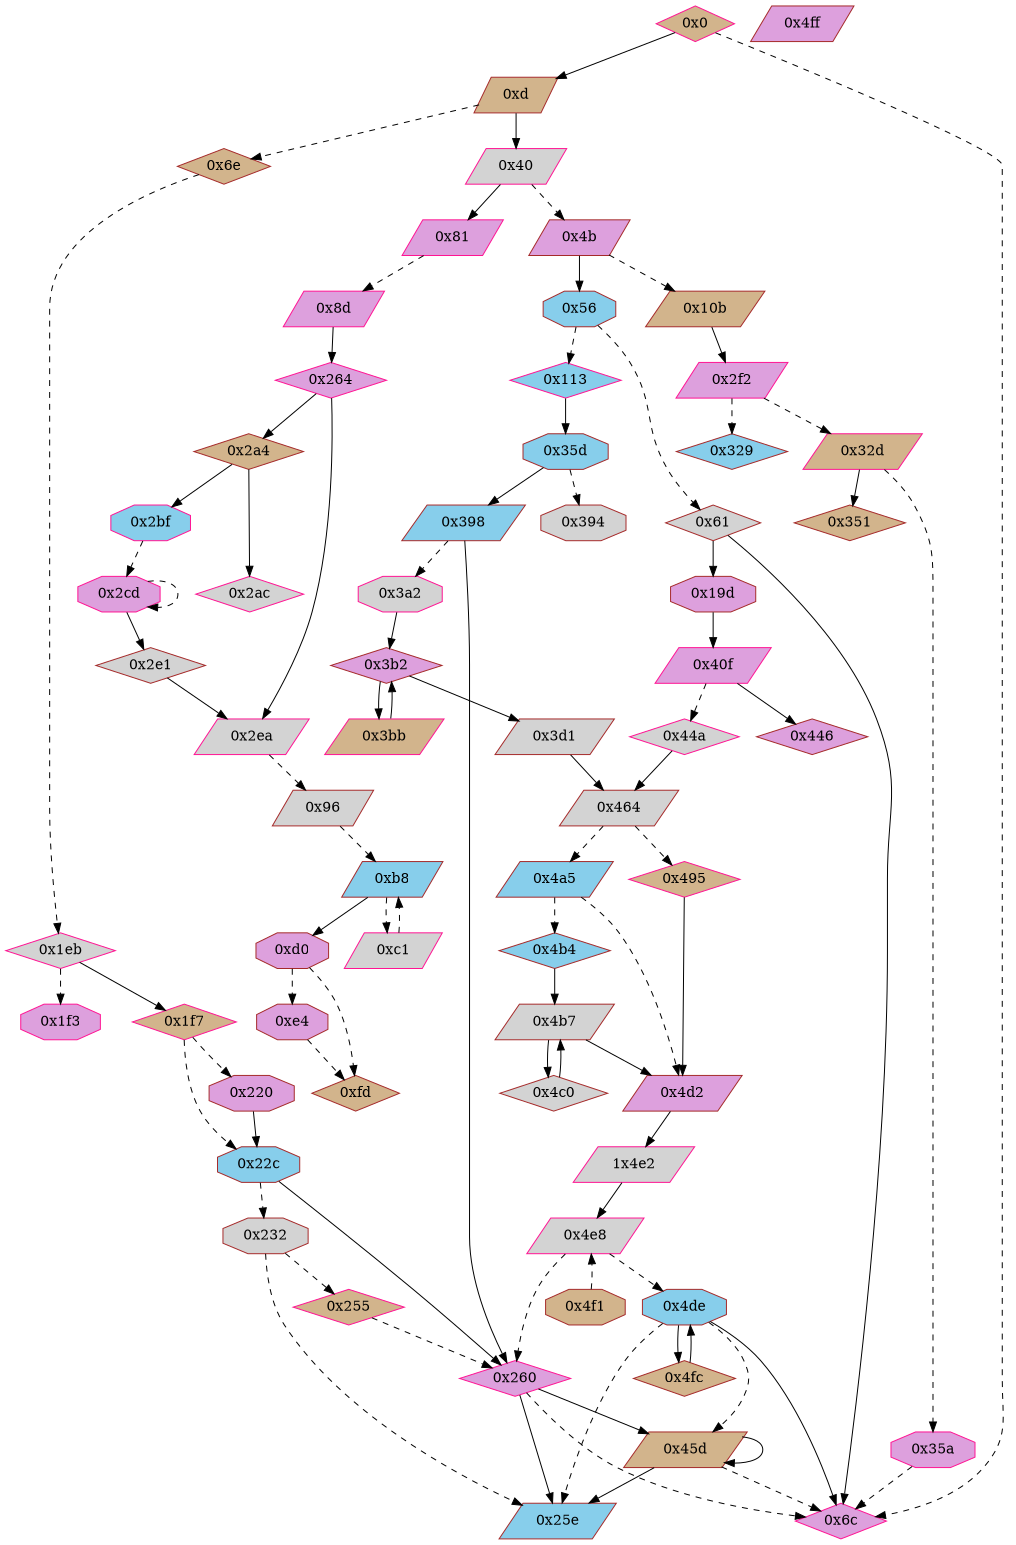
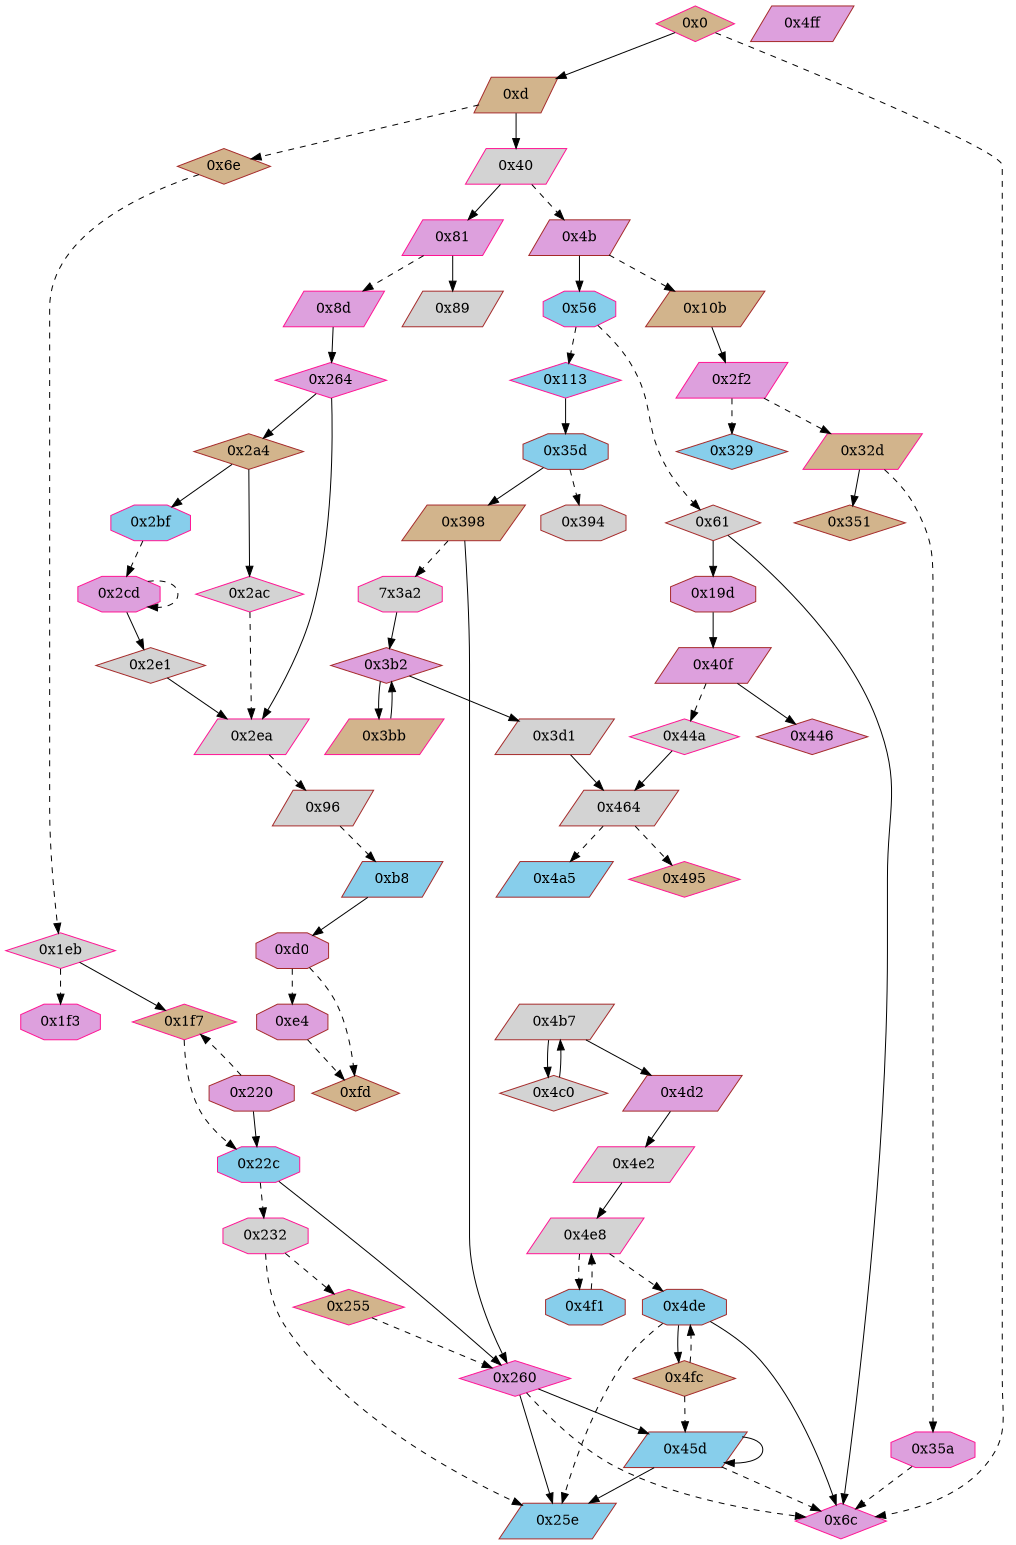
node "0x89": added
node "0x56": color brown -> deeppink
node "0x398": fillcolor skyblue -> tan
node "0x3a2": label "0x3a2" -> "7x3a2"
edge "0x2ac" -> "0x2ea": added
node "0x40f": color deeppink -> brown
node "0xc1": removed
node "0x4b4": removed
edge "0x4a5" -> "0x4d2": removed
edge "0x495" -> "0x4d2": removed
edge "0x1f7" -> "0x220": reversed
node "0x22c": color brown -> deeppink
node "1x4e2": label "1x4e2" -> "0x4e2"
node "0x232": color brown -> deeppink
edge "0x4e8" -> "0x260": now "0x4e8" -> "0x4f1"
node "0x4f1": fillcolor tan -> skyblue
edge "0x4fc" -> "0x4de": style solid -> dashed
edge "0x4de" -> "0x45d": now "0x4fc" -> "0x45d"
node "0x45d": fillcolor tan -> skyblue
